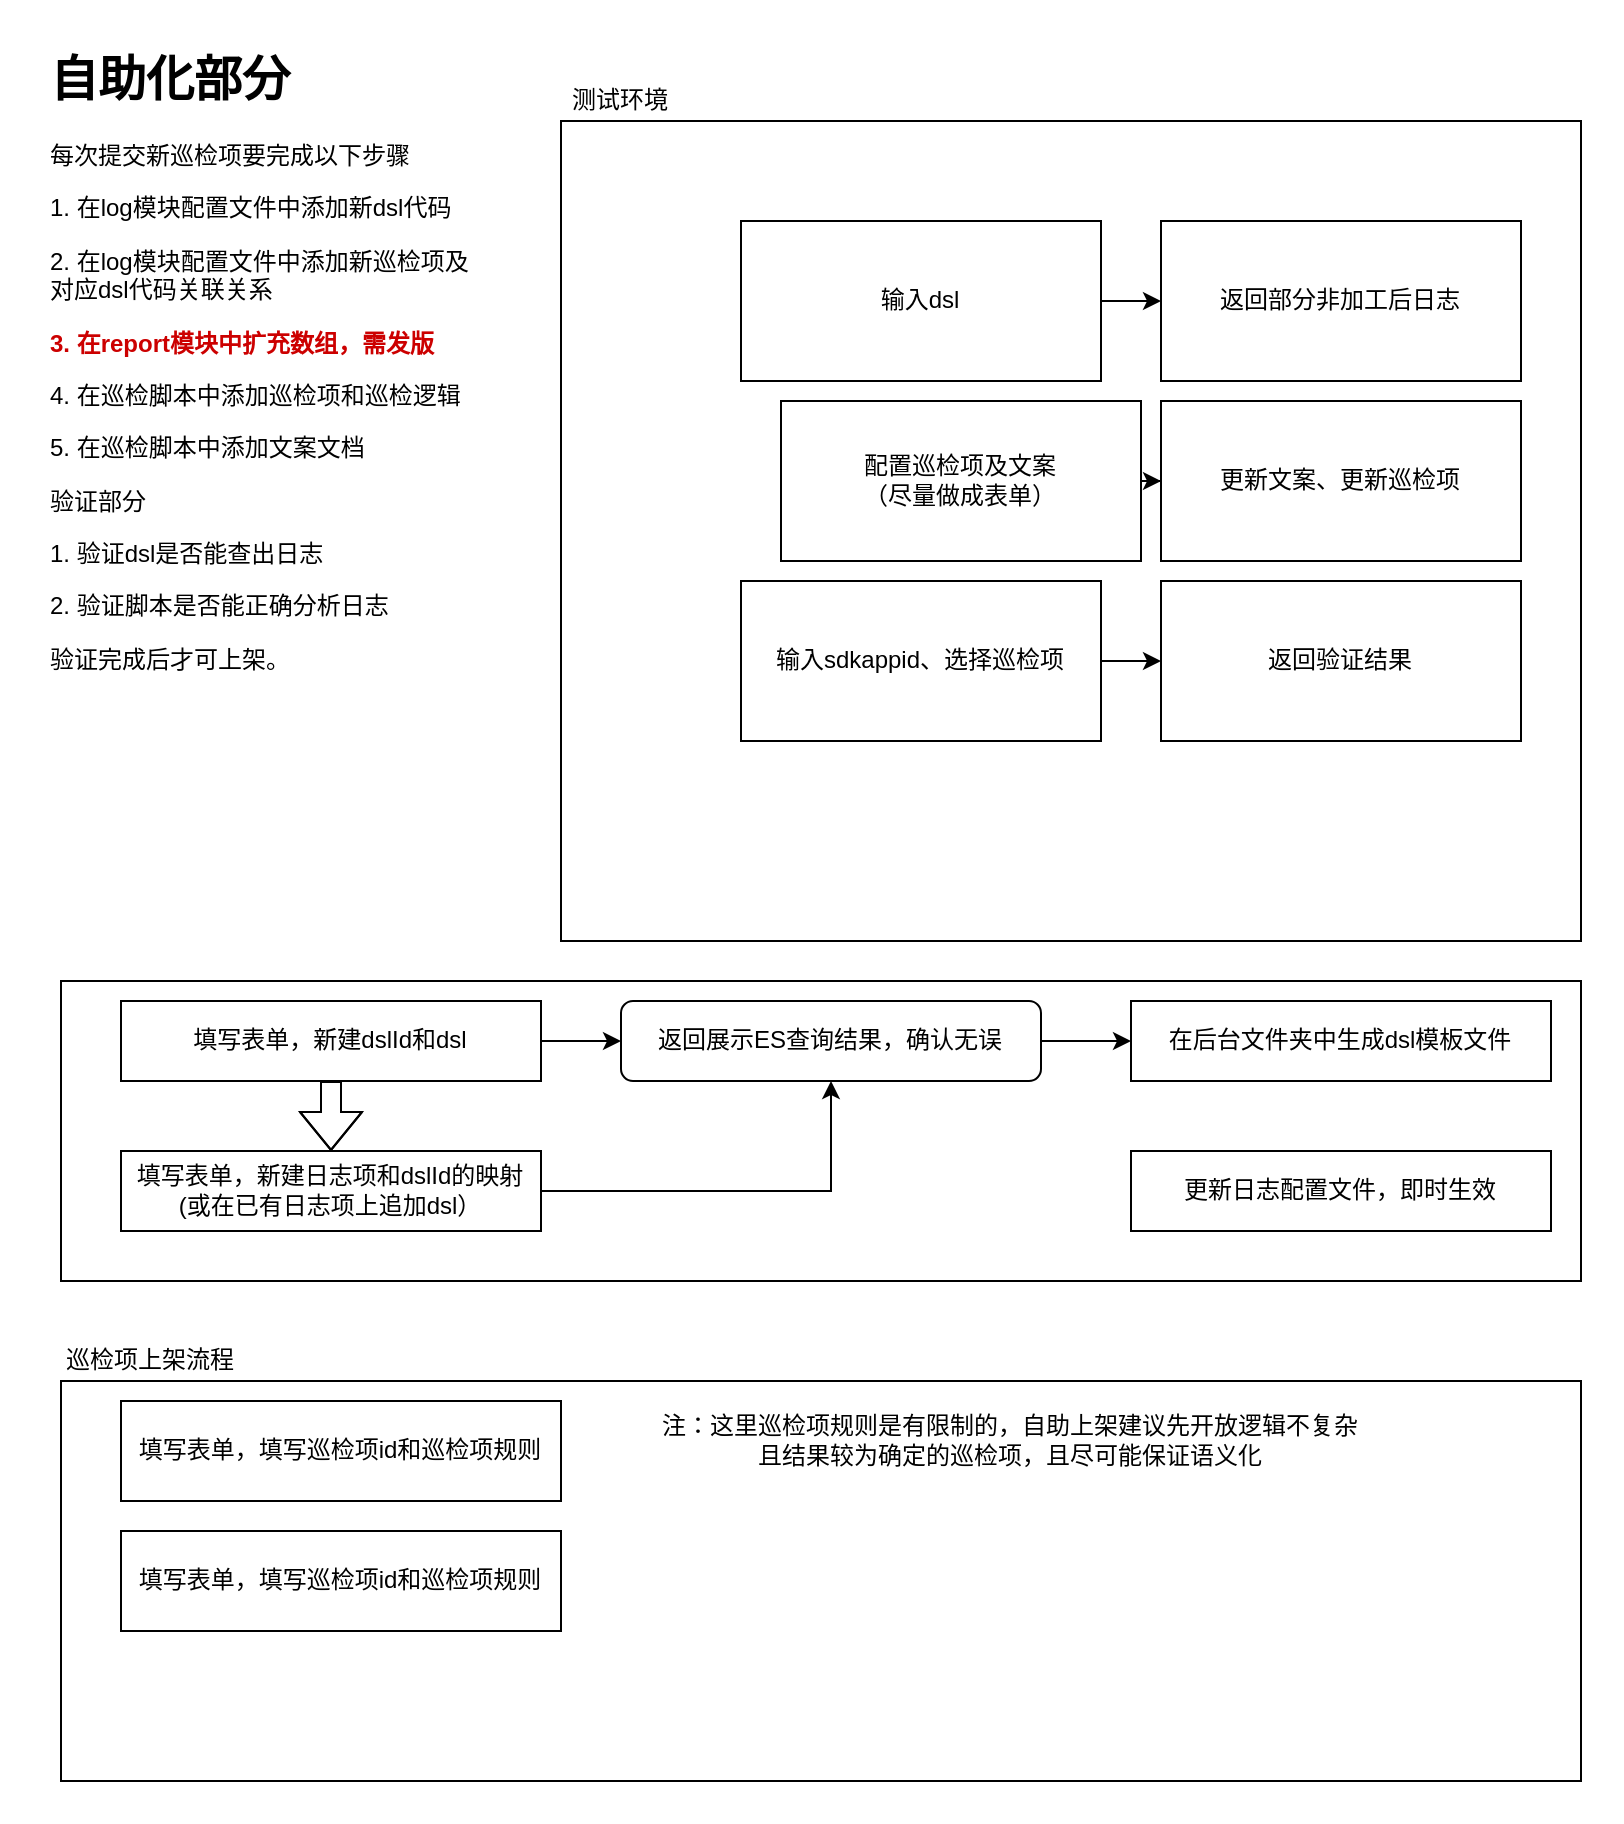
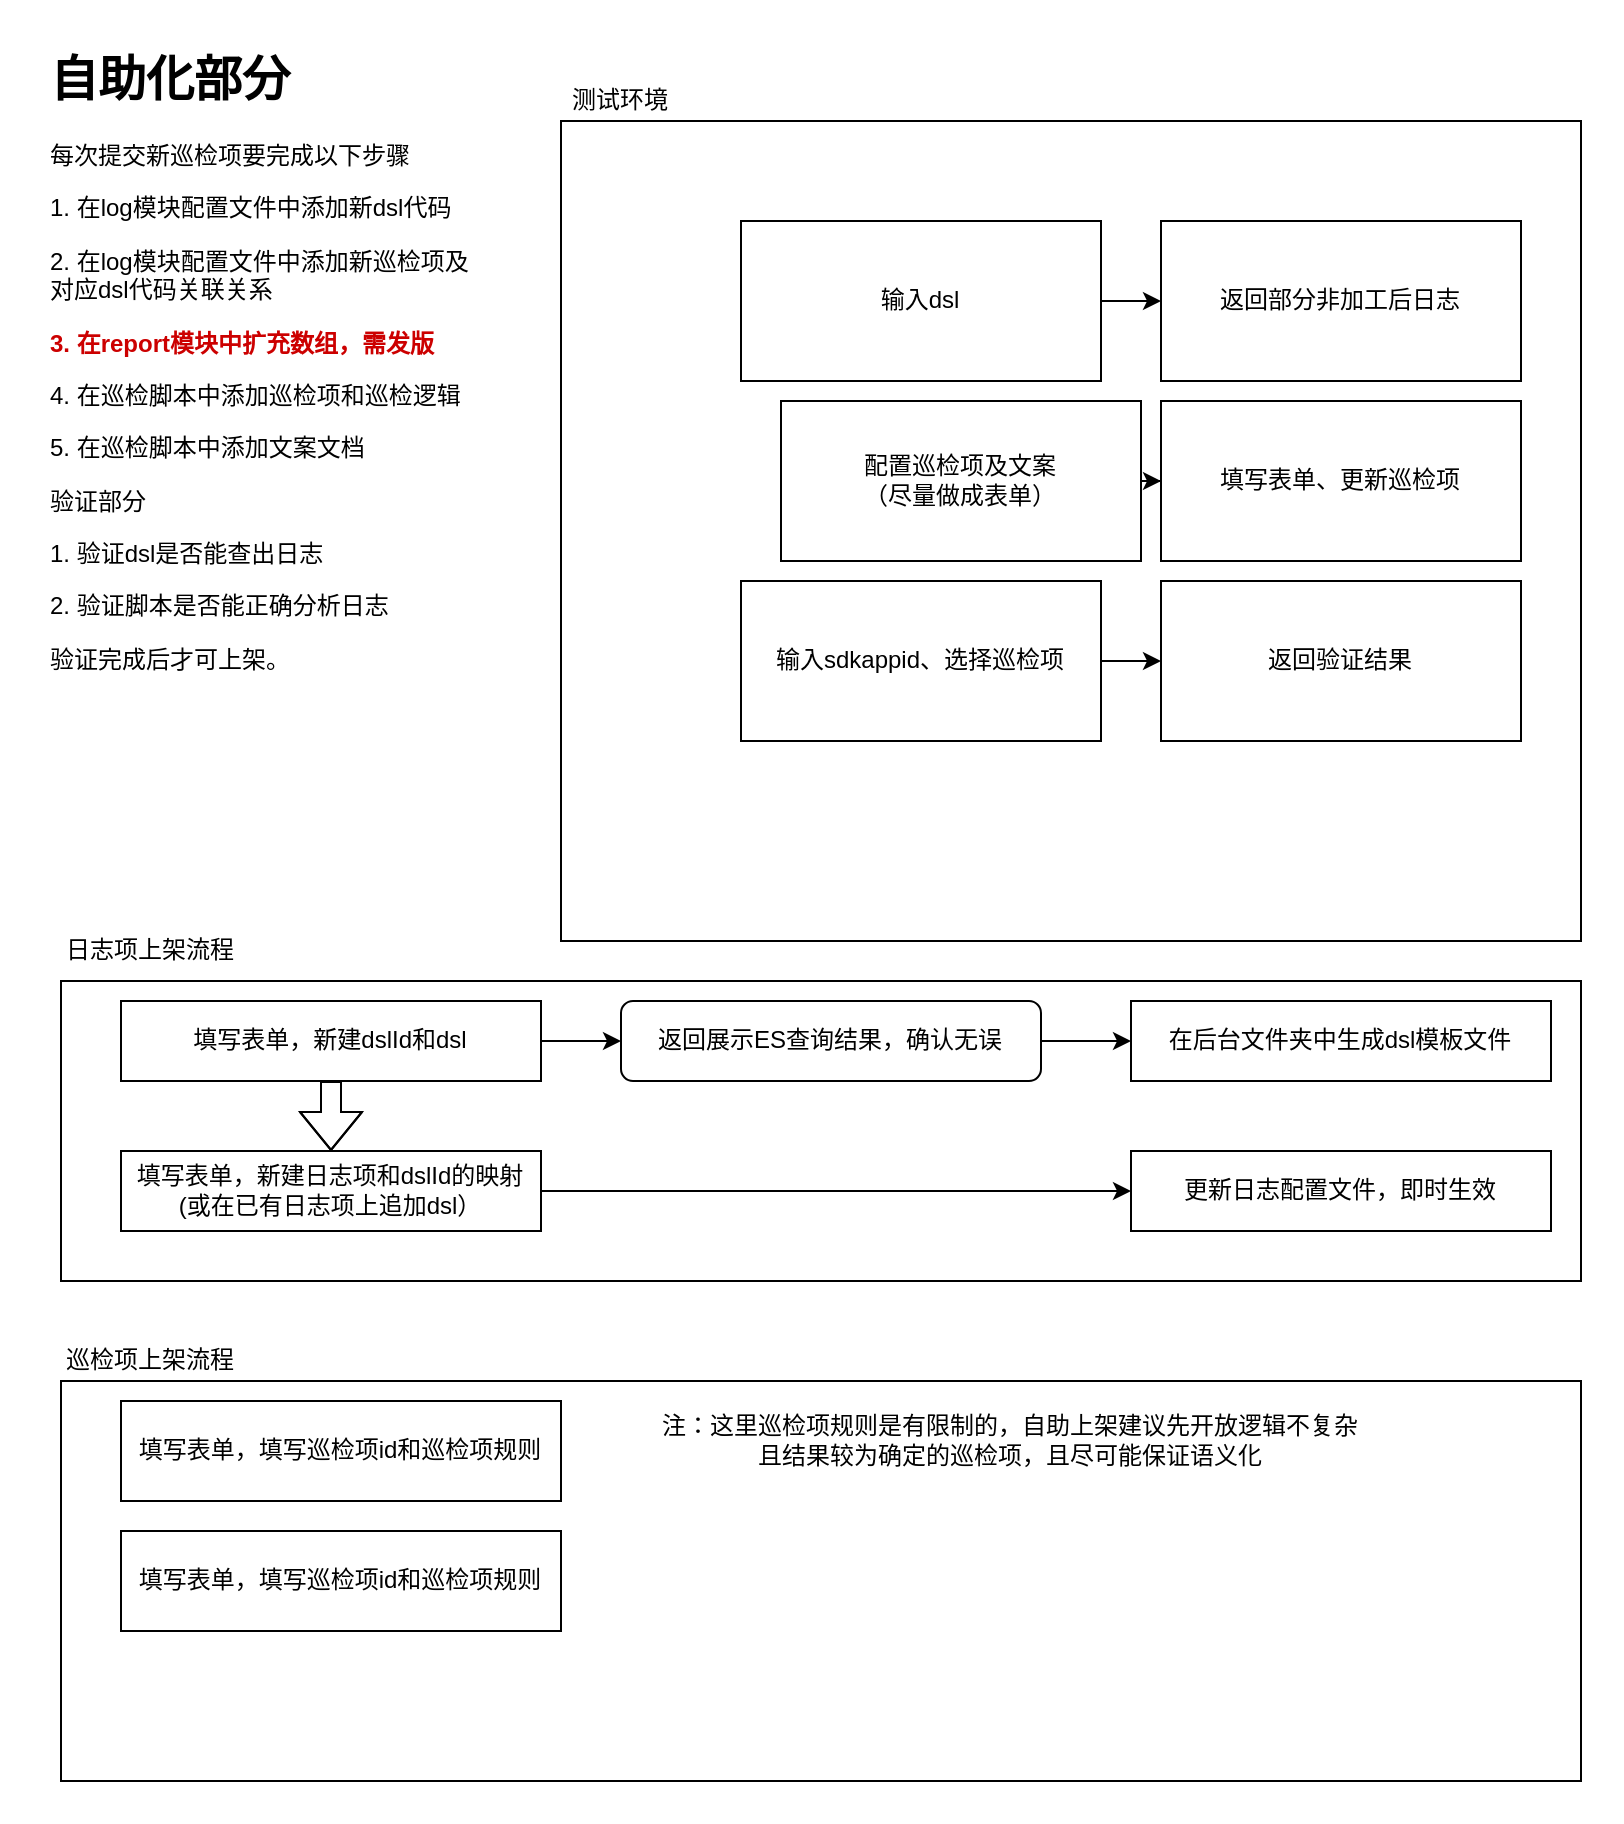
node "更新文案、更新巡检项": label "更新文案、更新巡检项" -> "填写表单、更新巡检项"
node "日志项上架流程": added
edge "填写表单，新建日志项和dslId的映射(或在已有日志项上追加dsl）" -> "返回展示ES查询结果，确认无误": now "填写表单，新建日志项和dslId的映射(或在已有日志项上追加dsl）" -> "更新日志配置文件，即时生效"
